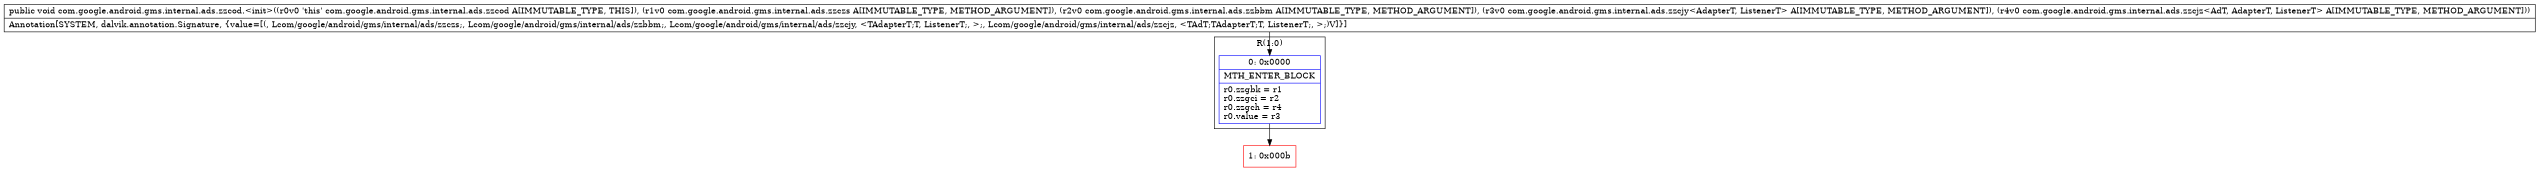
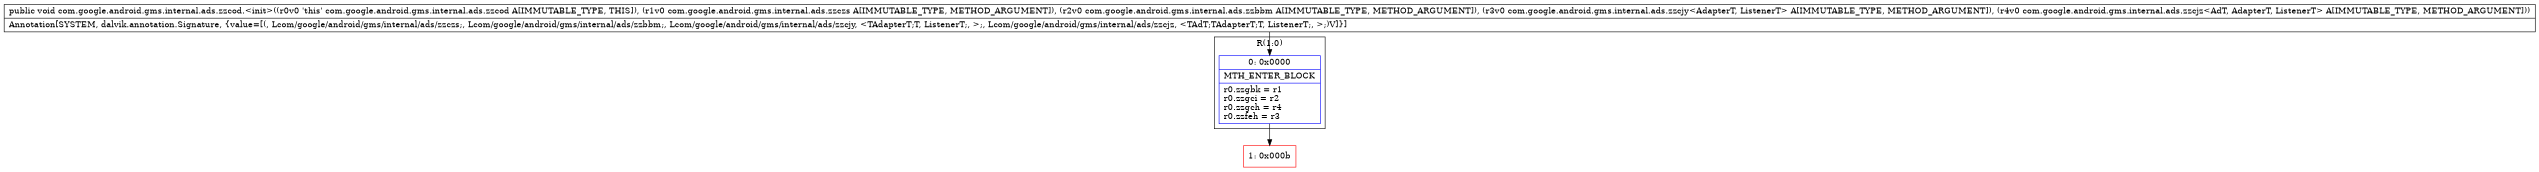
node "0: 0x0000": text "r0.value = r3" -> "r0.zzfeh = r3"
